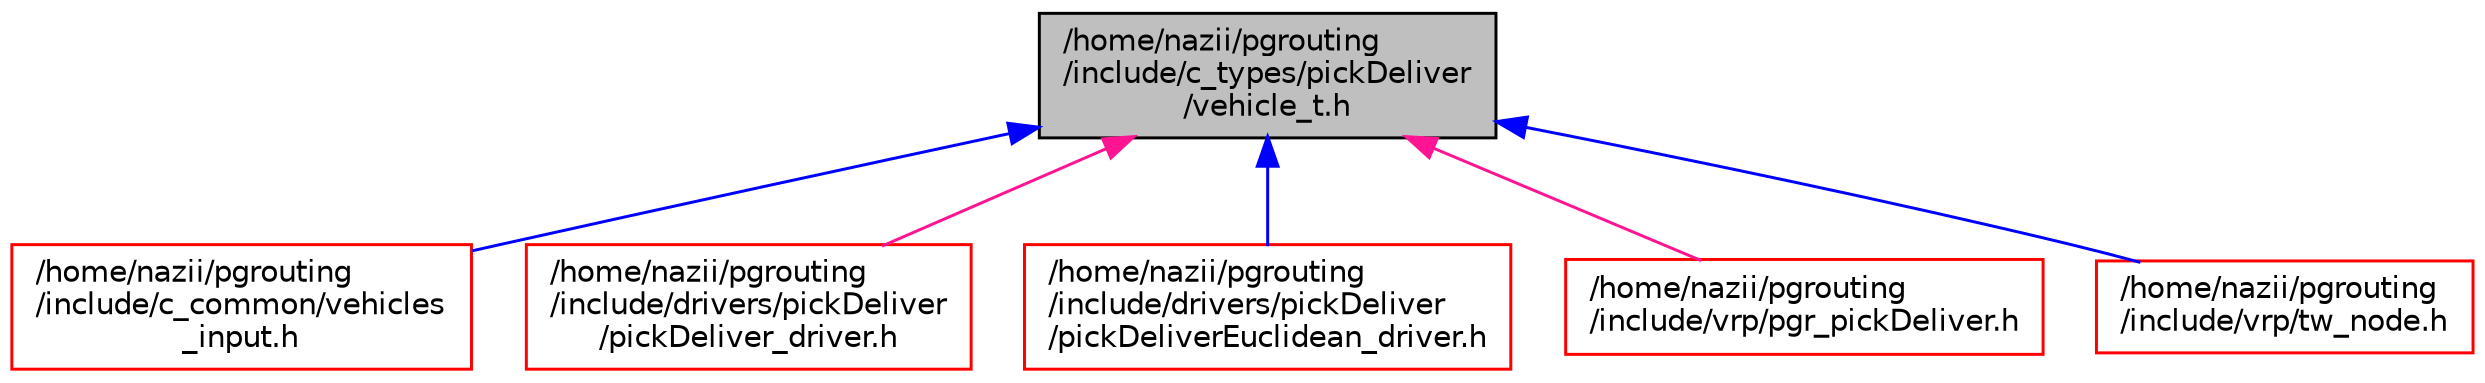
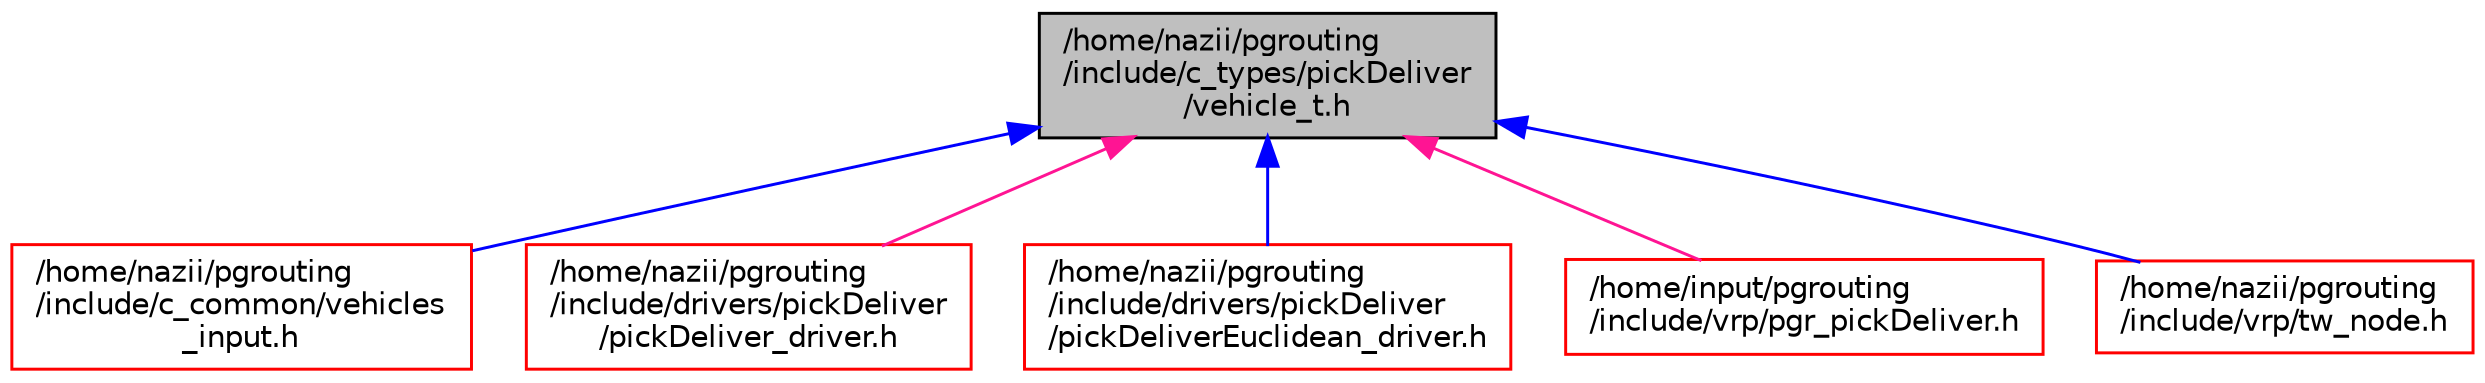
node "/home/nazii/pgrouting /include/vrp/pgr_pickDeliver.h": label "/home/nazii/pgrouting /include/vrp/pgr_pickDeliver.h" -> "/home/input/pgrouting /include/vrp/pgr_pickDeliver.h"
